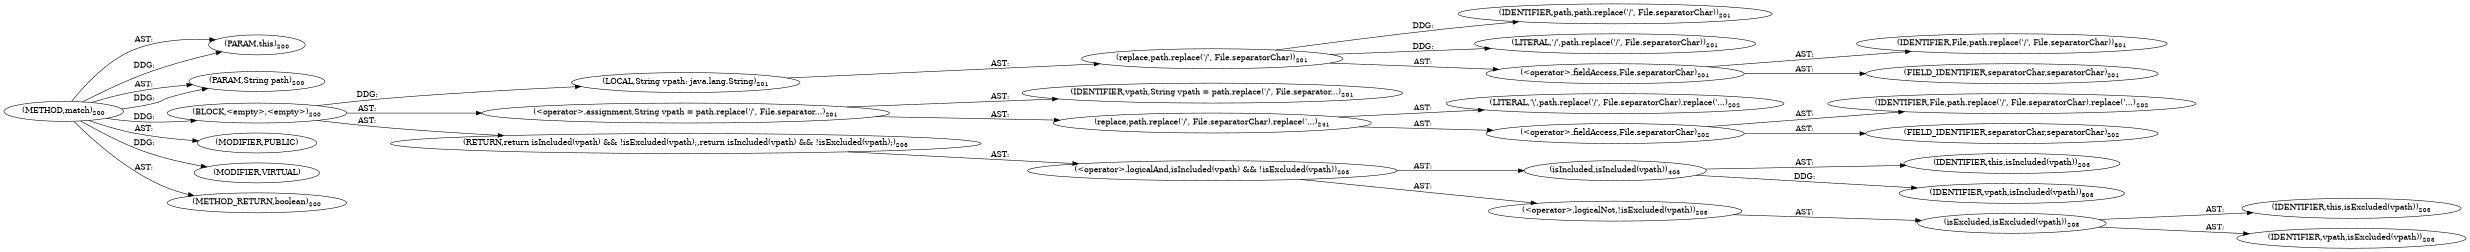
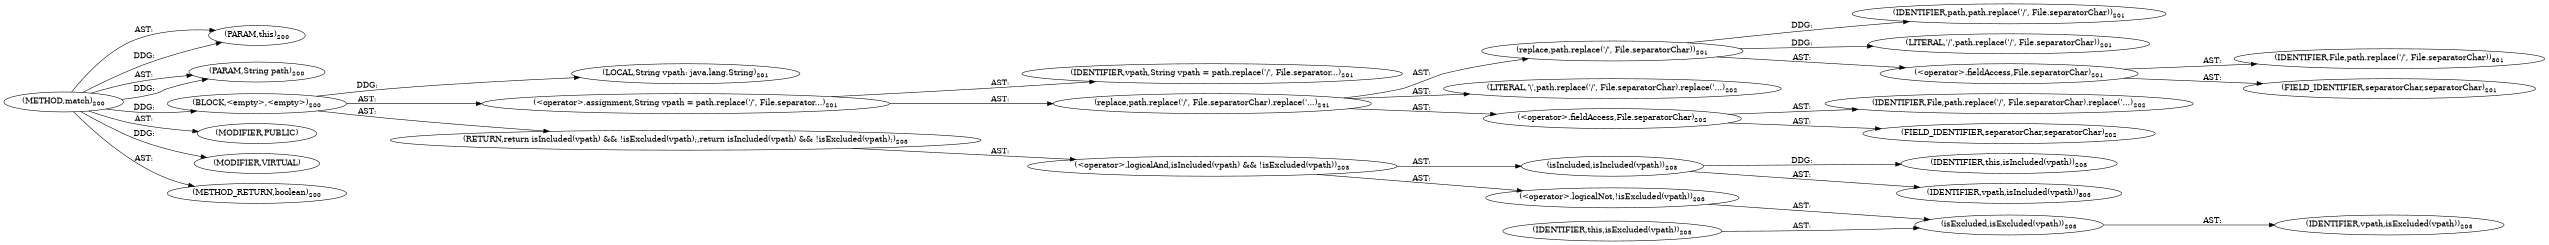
edge "(LOCAL,String vpath: java.lang.String)" -> "(replace,path.replace('/', File.separatorChar))": now "(replace,path.replace('/', File.separatorChar).replace('...)" -> "(replace,path.replace('/', File.separatorChar))"
edge "(isIncluded,isIncluded(vpath))" -> "(IDENTIFIER,this,isIncluded(vpath))": label "AST: " -> "DDG: "
node "(isIncluded,isIncluded(vpath))": text "403" -> "203"
edge "(isIncluded,isIncluded(vpath))" -> "(IDENTIFIER,vpath,isIncluded(vpath))": label "DDG: " -> "AST: "
edge "(isExcluded,isExcluded(vpath))" -> "(IDENTIFIER,this,isExcluded(vpath))": reversed
